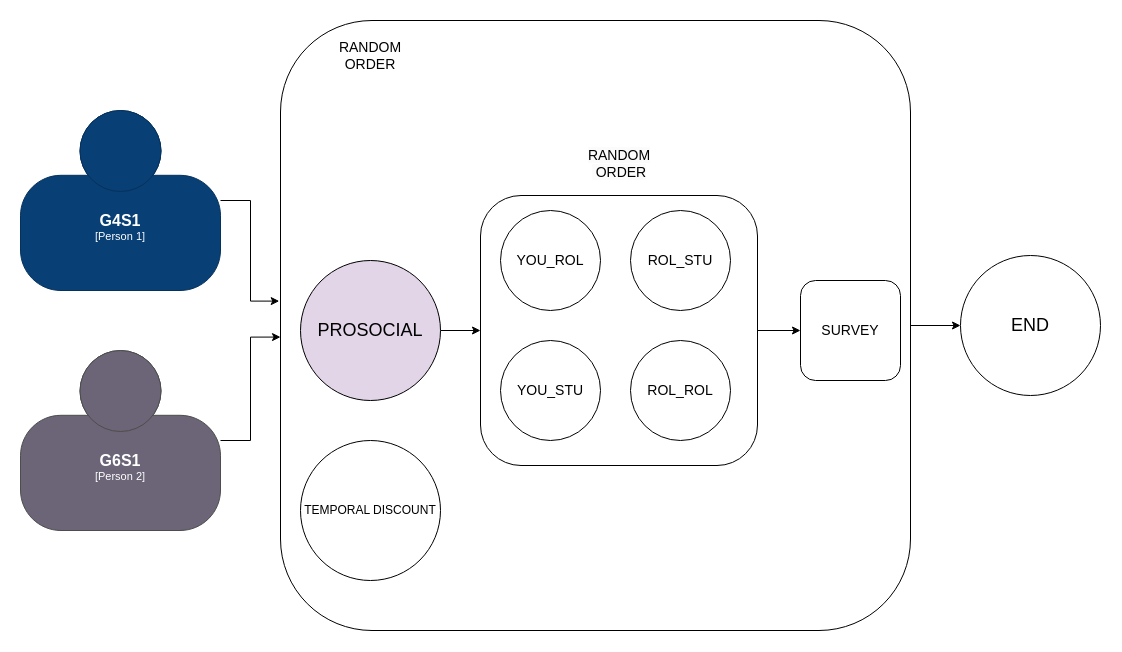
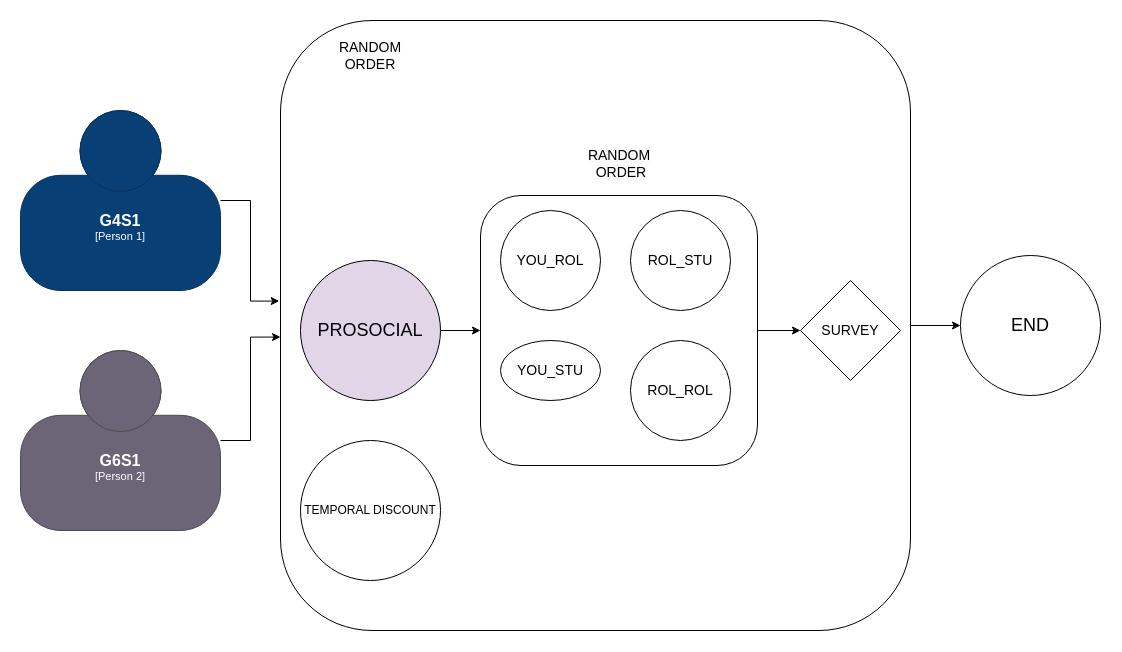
node "SURVEY": shape rounded rectangle -> diamond
node "YOU_STU": size 100x100 -> 100x60
